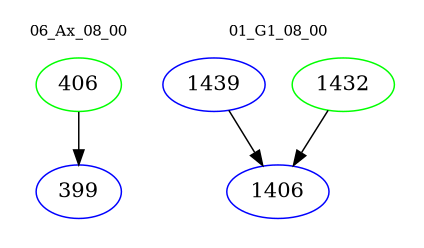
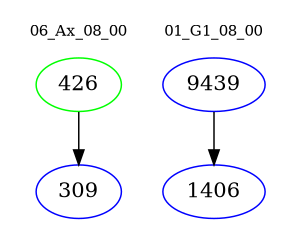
node "406": label "406" -> "426"
node "1439": label "1439" -> "9439"
node "1432": removed
node "399": label "399" -> "309"
